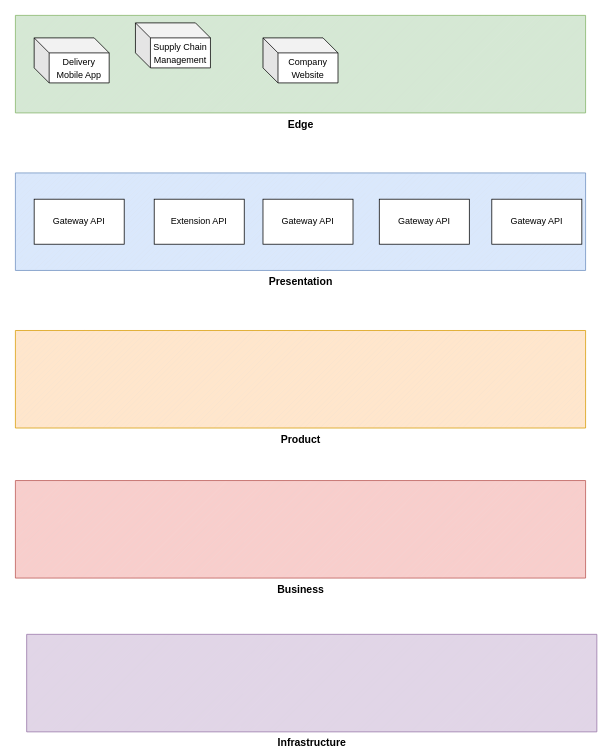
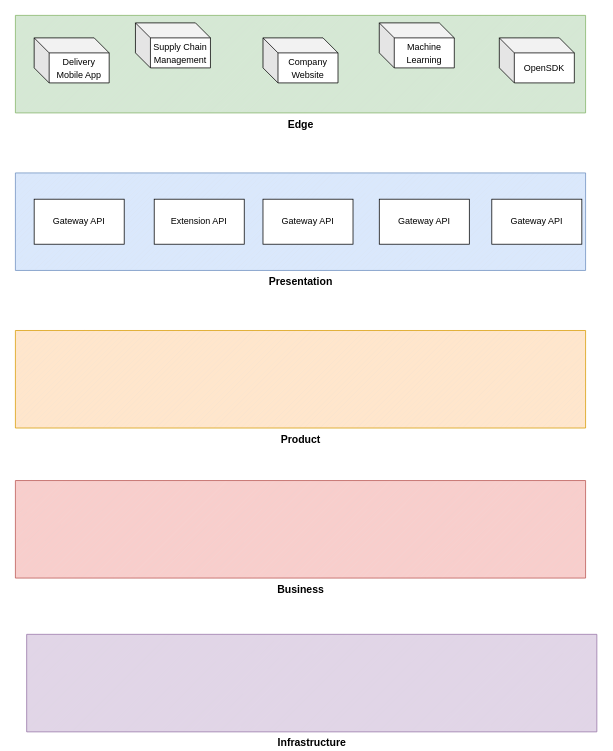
node "Machine Learning": added
node "OpenSDK": added
